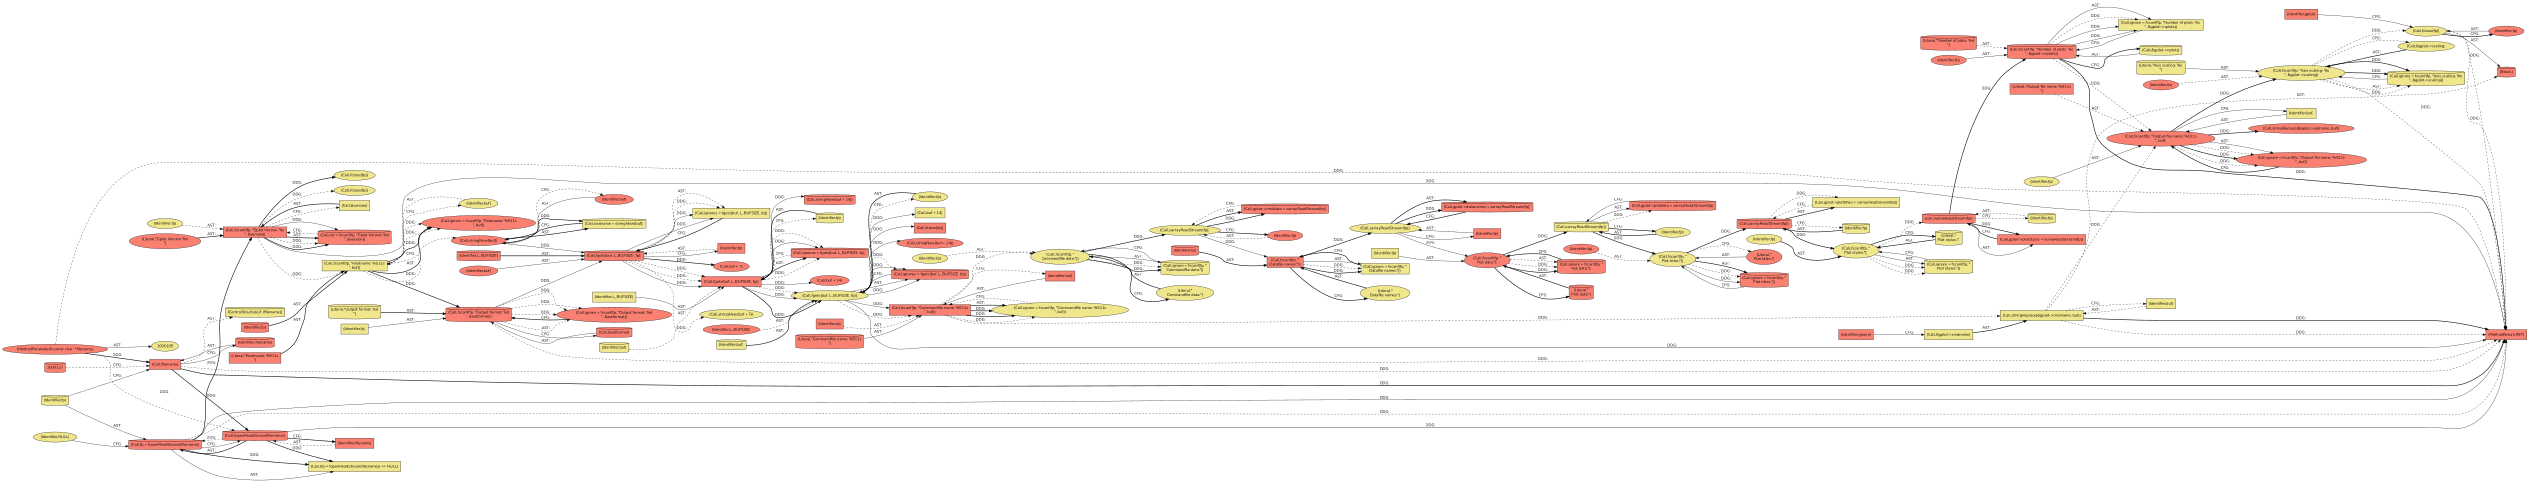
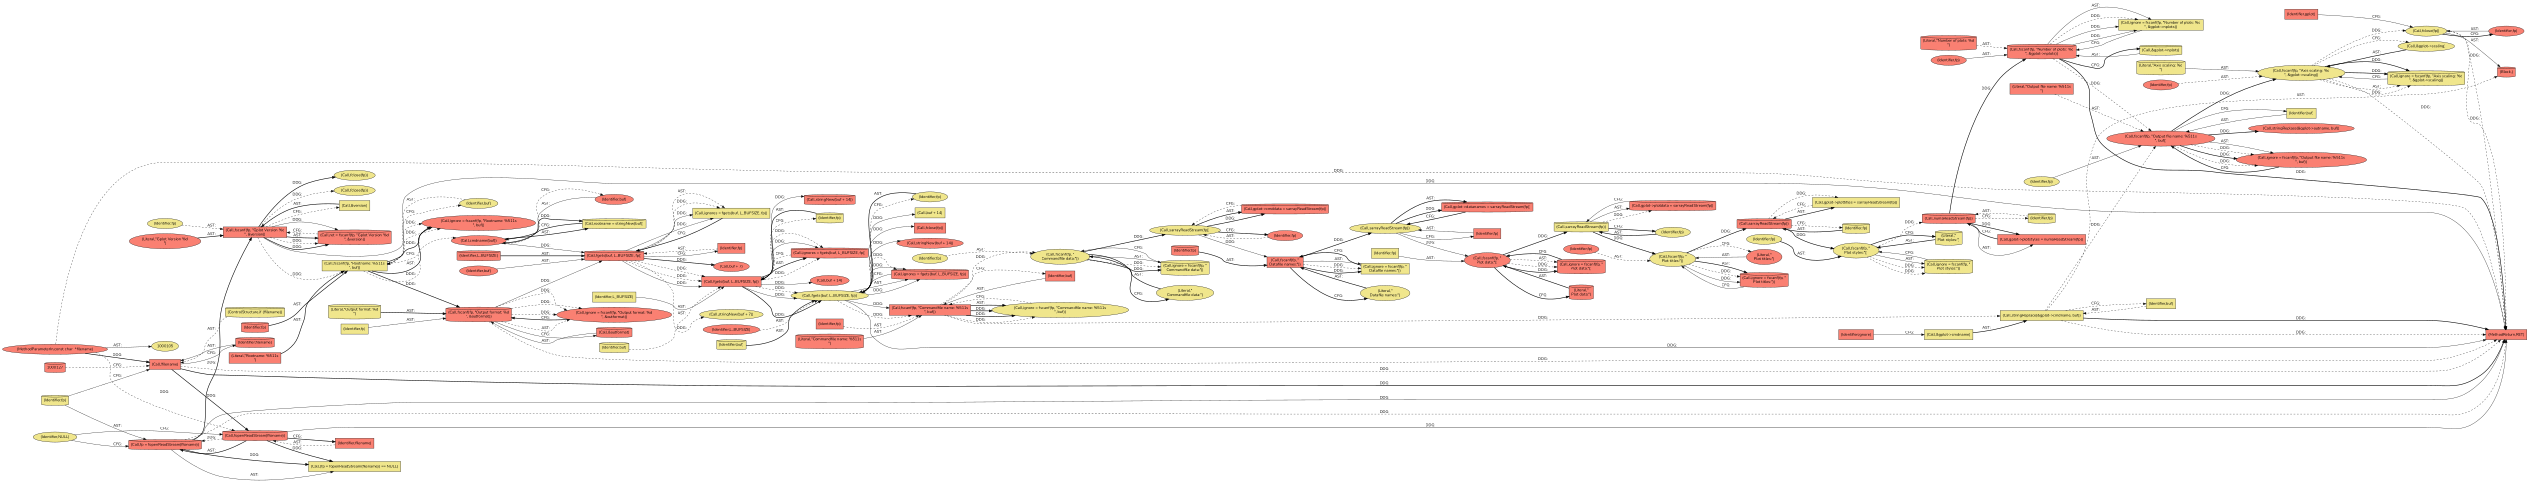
node "(Call,stringNew(buf))": label "(Call,stringNew(buf))" -> "(Call,cmdname(buf))"
edge "(Call,!filename)" -> "(ControlStructure,if (!filename))": reversed
edge "(Call,fp = fopenReadStream(filename))" -> "(Call,fopenReadStream(filename))": now "(Identifier,NULL)" -> "(Call,fopenReadStream(filename))"
